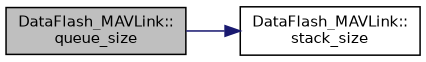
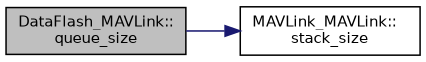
node "DataFlash_MAVLink:: stack_size": label "DataFlash_MAVLink:: stack_size" -> "MAVLink_MAVLink:: stack_size"
